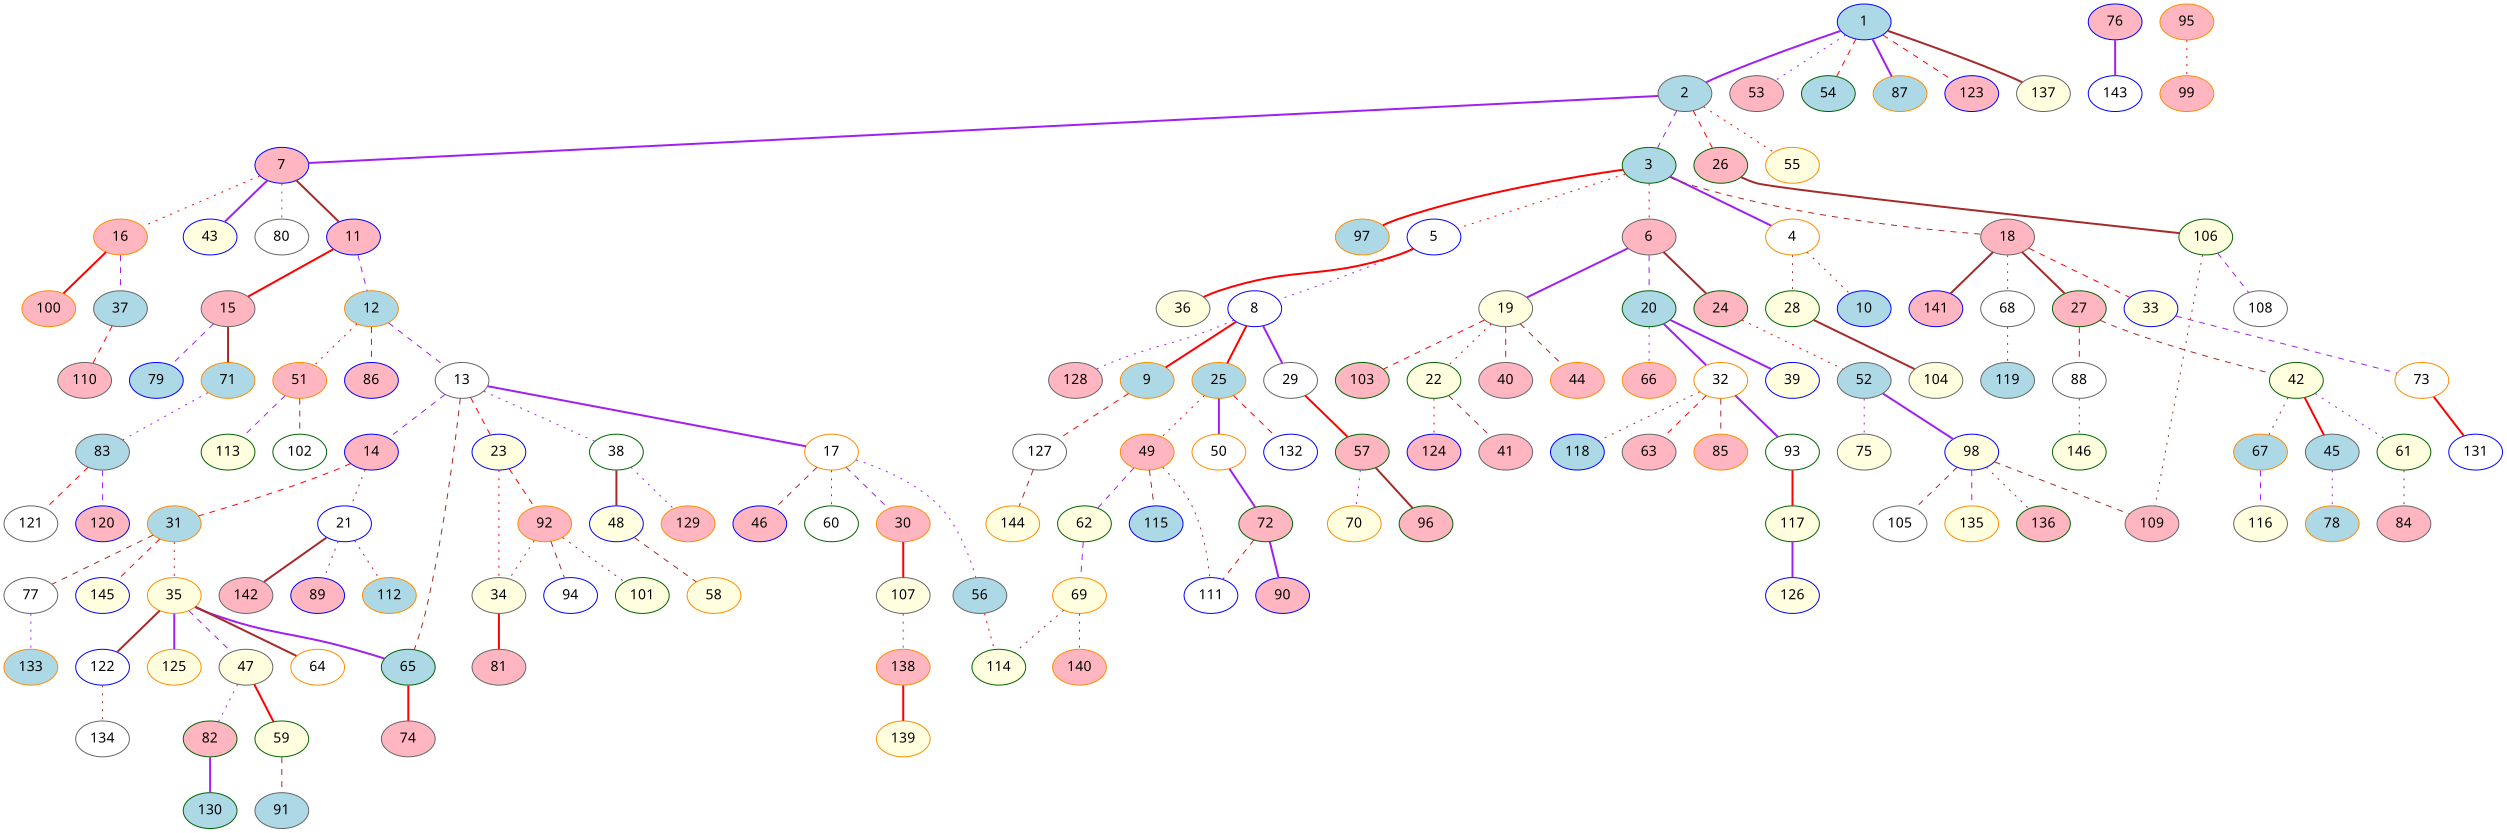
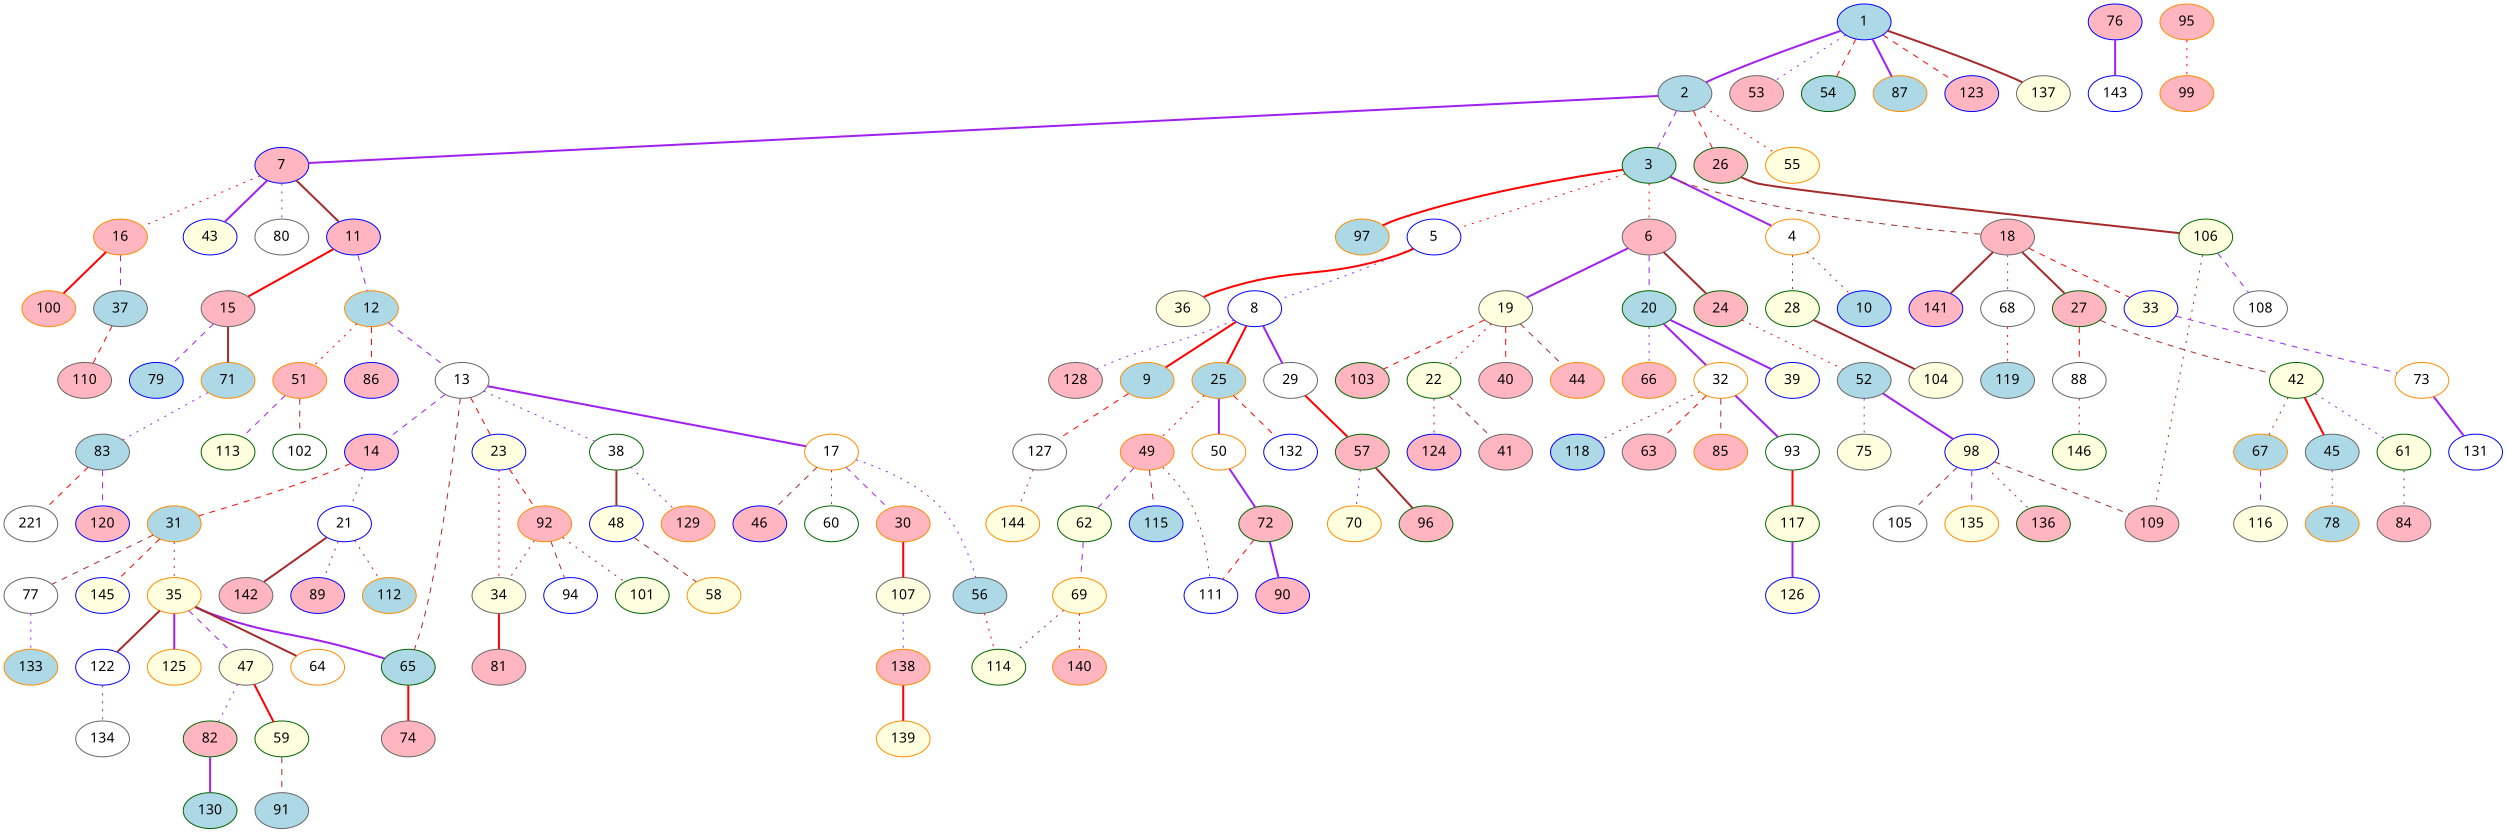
edge "73" -- "131": color red -> purple
edge "127" -- "144": style dashed -> dotted
node "121": label "121" -> "221"
